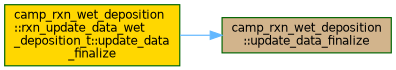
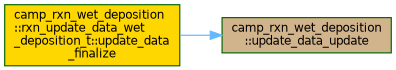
node "camp_rxn_wet_deposition ::update_data_finalize": label "camp_rxn_wet_deposition ::update_data_finalize" -> "camp_rxn_wet_deposition ::update_data_update"
